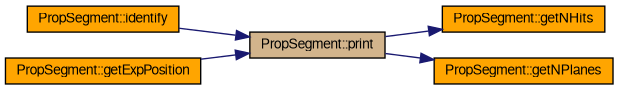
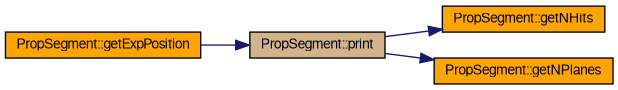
node "PropSegment::identify": removed
